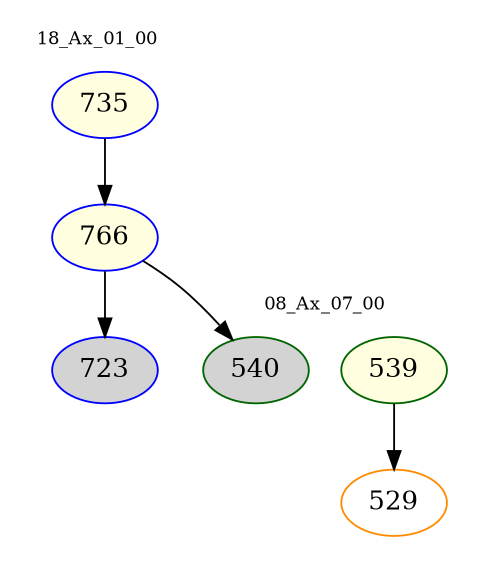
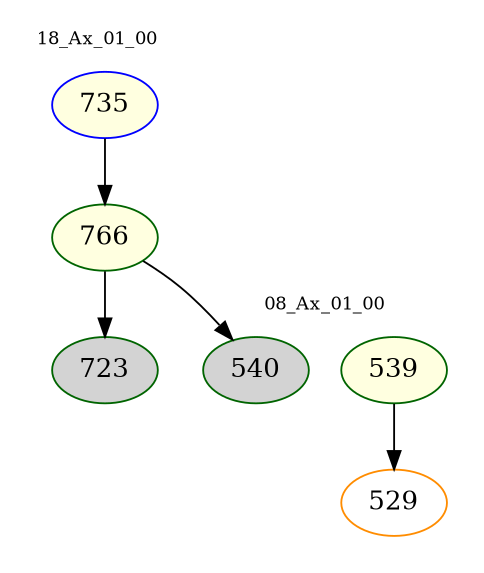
node "766": color blue -> darkgreen
cluster "08_Ax_07_00": label "08_Ax_07_00" -> "08_Ax_01_00"
node "723": color blue -> darkgreen
